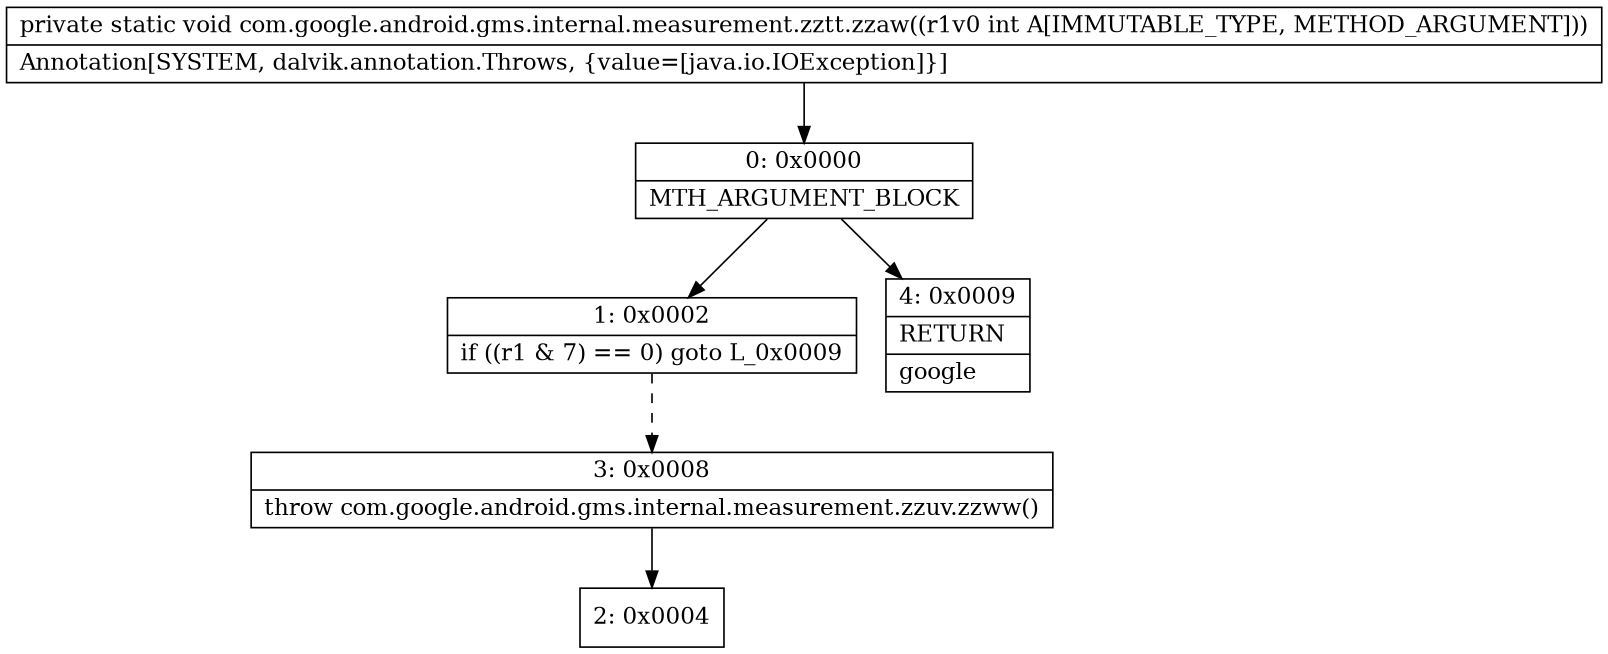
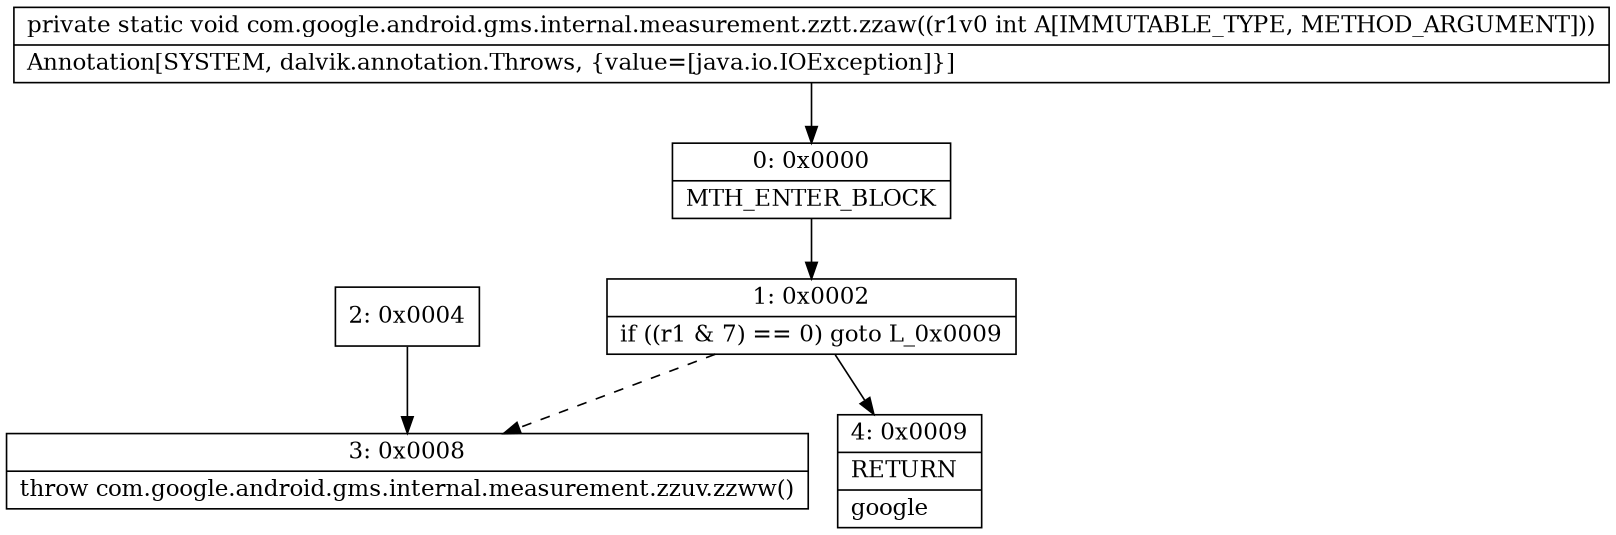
node "0: 0x0000": text "MTH_ARGUMENT_BLOCK" -> "MTH_ENTER_BLOCK"
edge "0: 0x0000" -> "4: 0x0009": now "1: 0x0002" -> "4: 0x0009"
edge "3: 0x0008" -> "2: 0x0004": reversed
